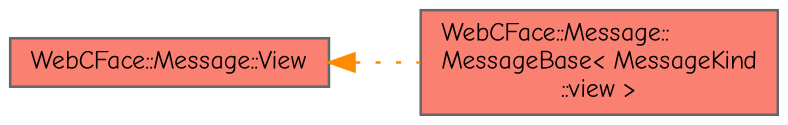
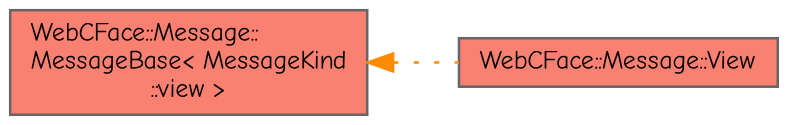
edge "WebCFace::Message:: MessageBase< MessageKind ::view >" -> "WebCFace::Message::View": reversed
